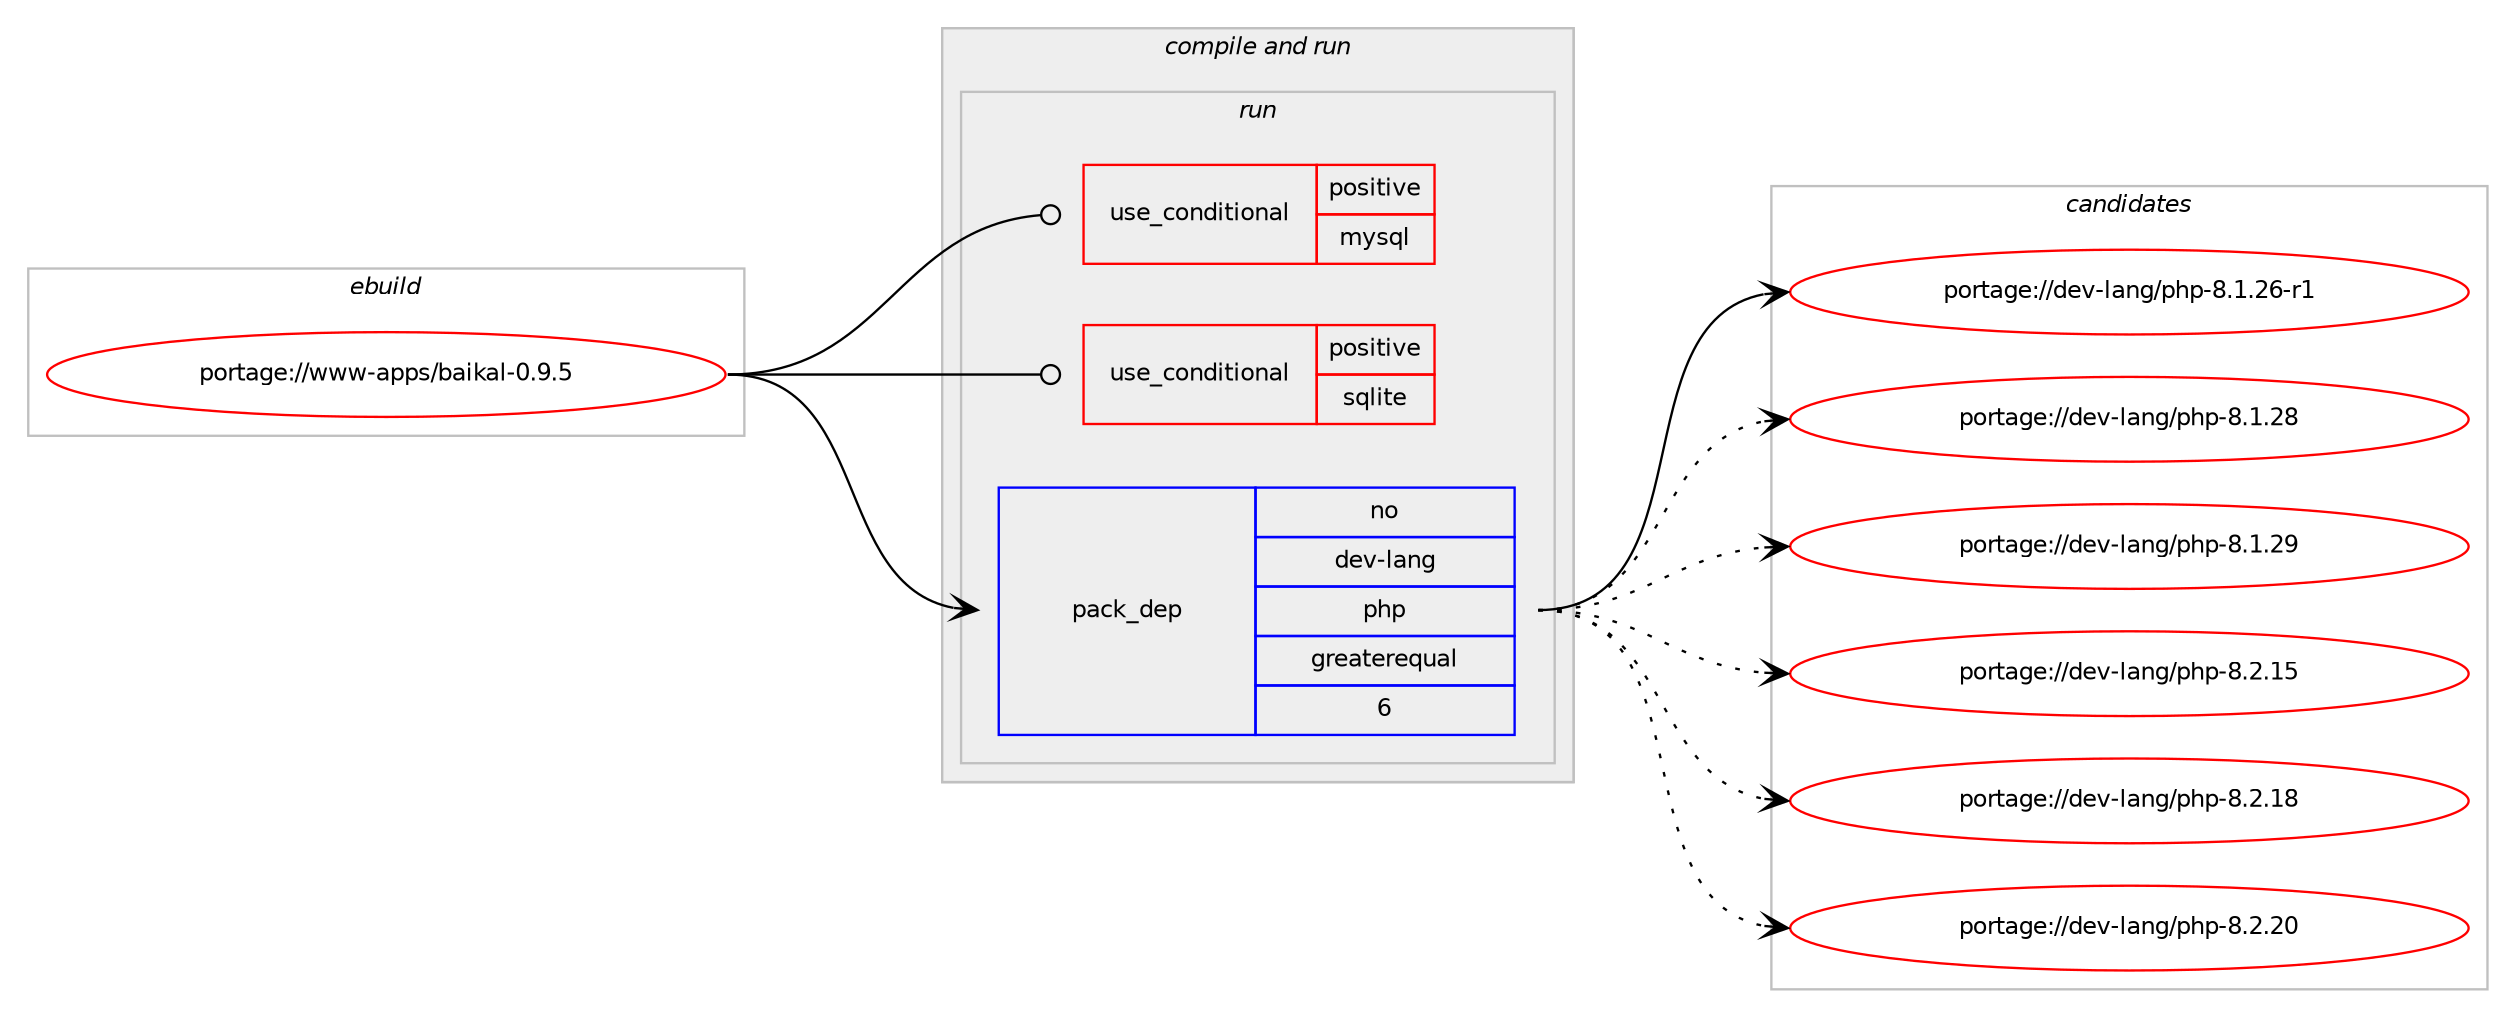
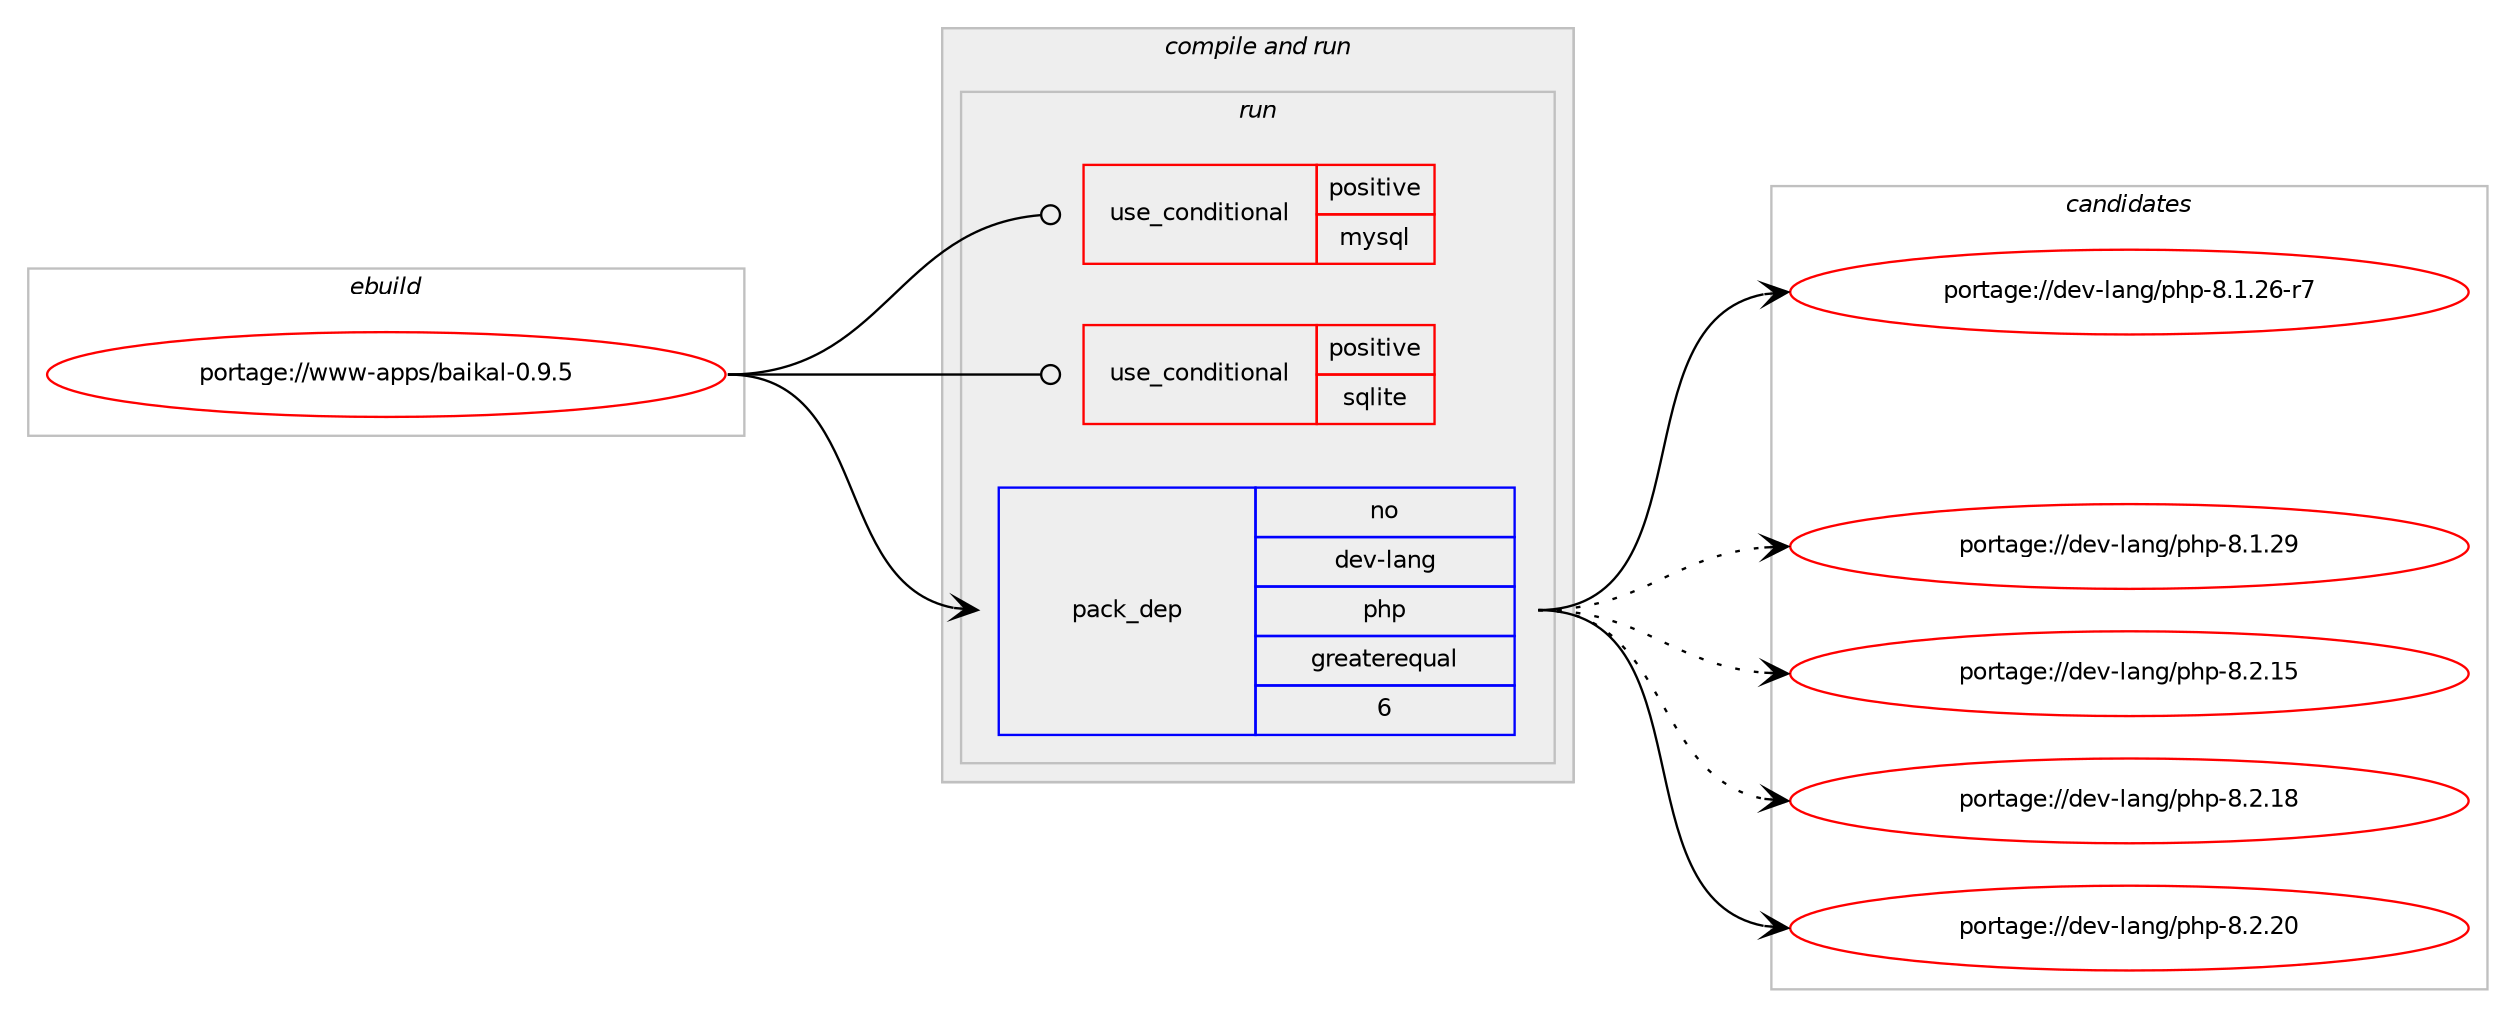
node "portage://dev-lang/php-8.1.26-r1": label "portage://dev-lang/php-8.1.26-r1" -> "portage://dev-lang/php-8.1.26-r7"
node "portage://dev-lang/php-8.1.28": removed
edge "pack_dep" -> "portage://dev-lang/php-8.2.20": style dotted -> solid
